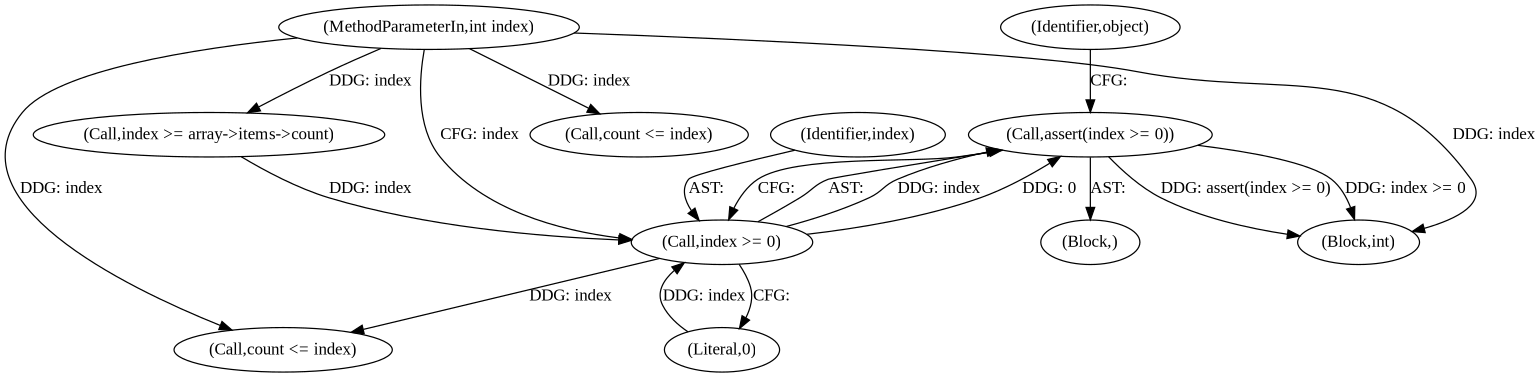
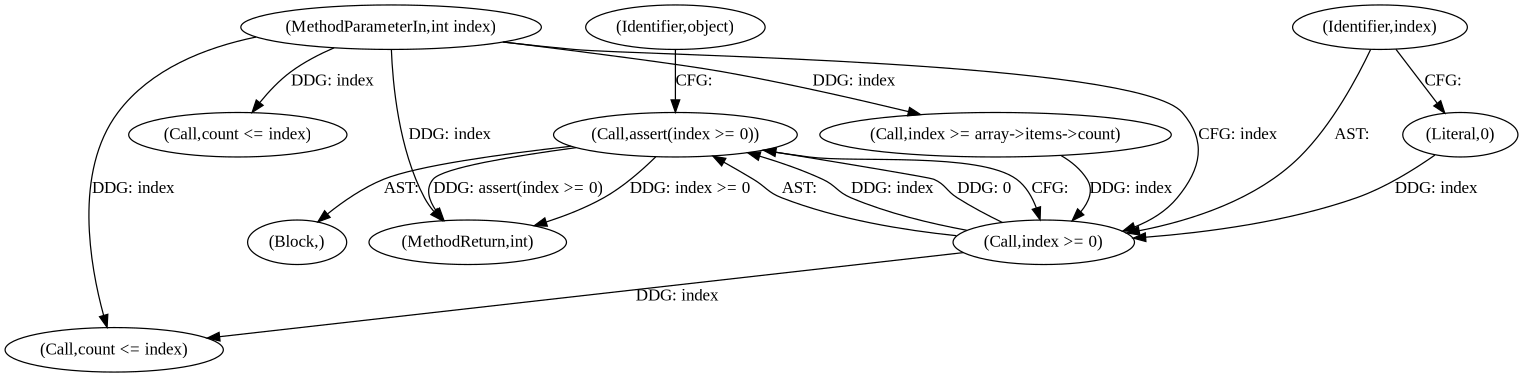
node "(Block,int)": label "(Block,int)" -> "(MethodReturn,int)"
edge "(Call,index >= 0)" -> "(Literal,0)": now "(Identifier,index)" -> "(Literal,0)"
